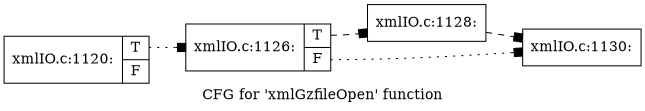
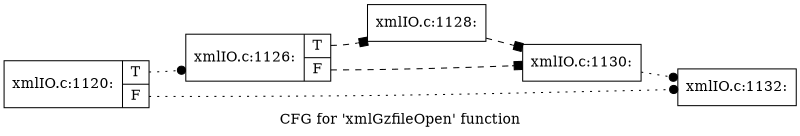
edge "xmlIO.c:1120:" -> "xmlIO.c:1126:": arrowhead box -> dot
edge "xmlIO.c:1126:" -> "xmlIO.c:1130:": style dotted -> dashed
node "xmlIO.c:1132:": added
